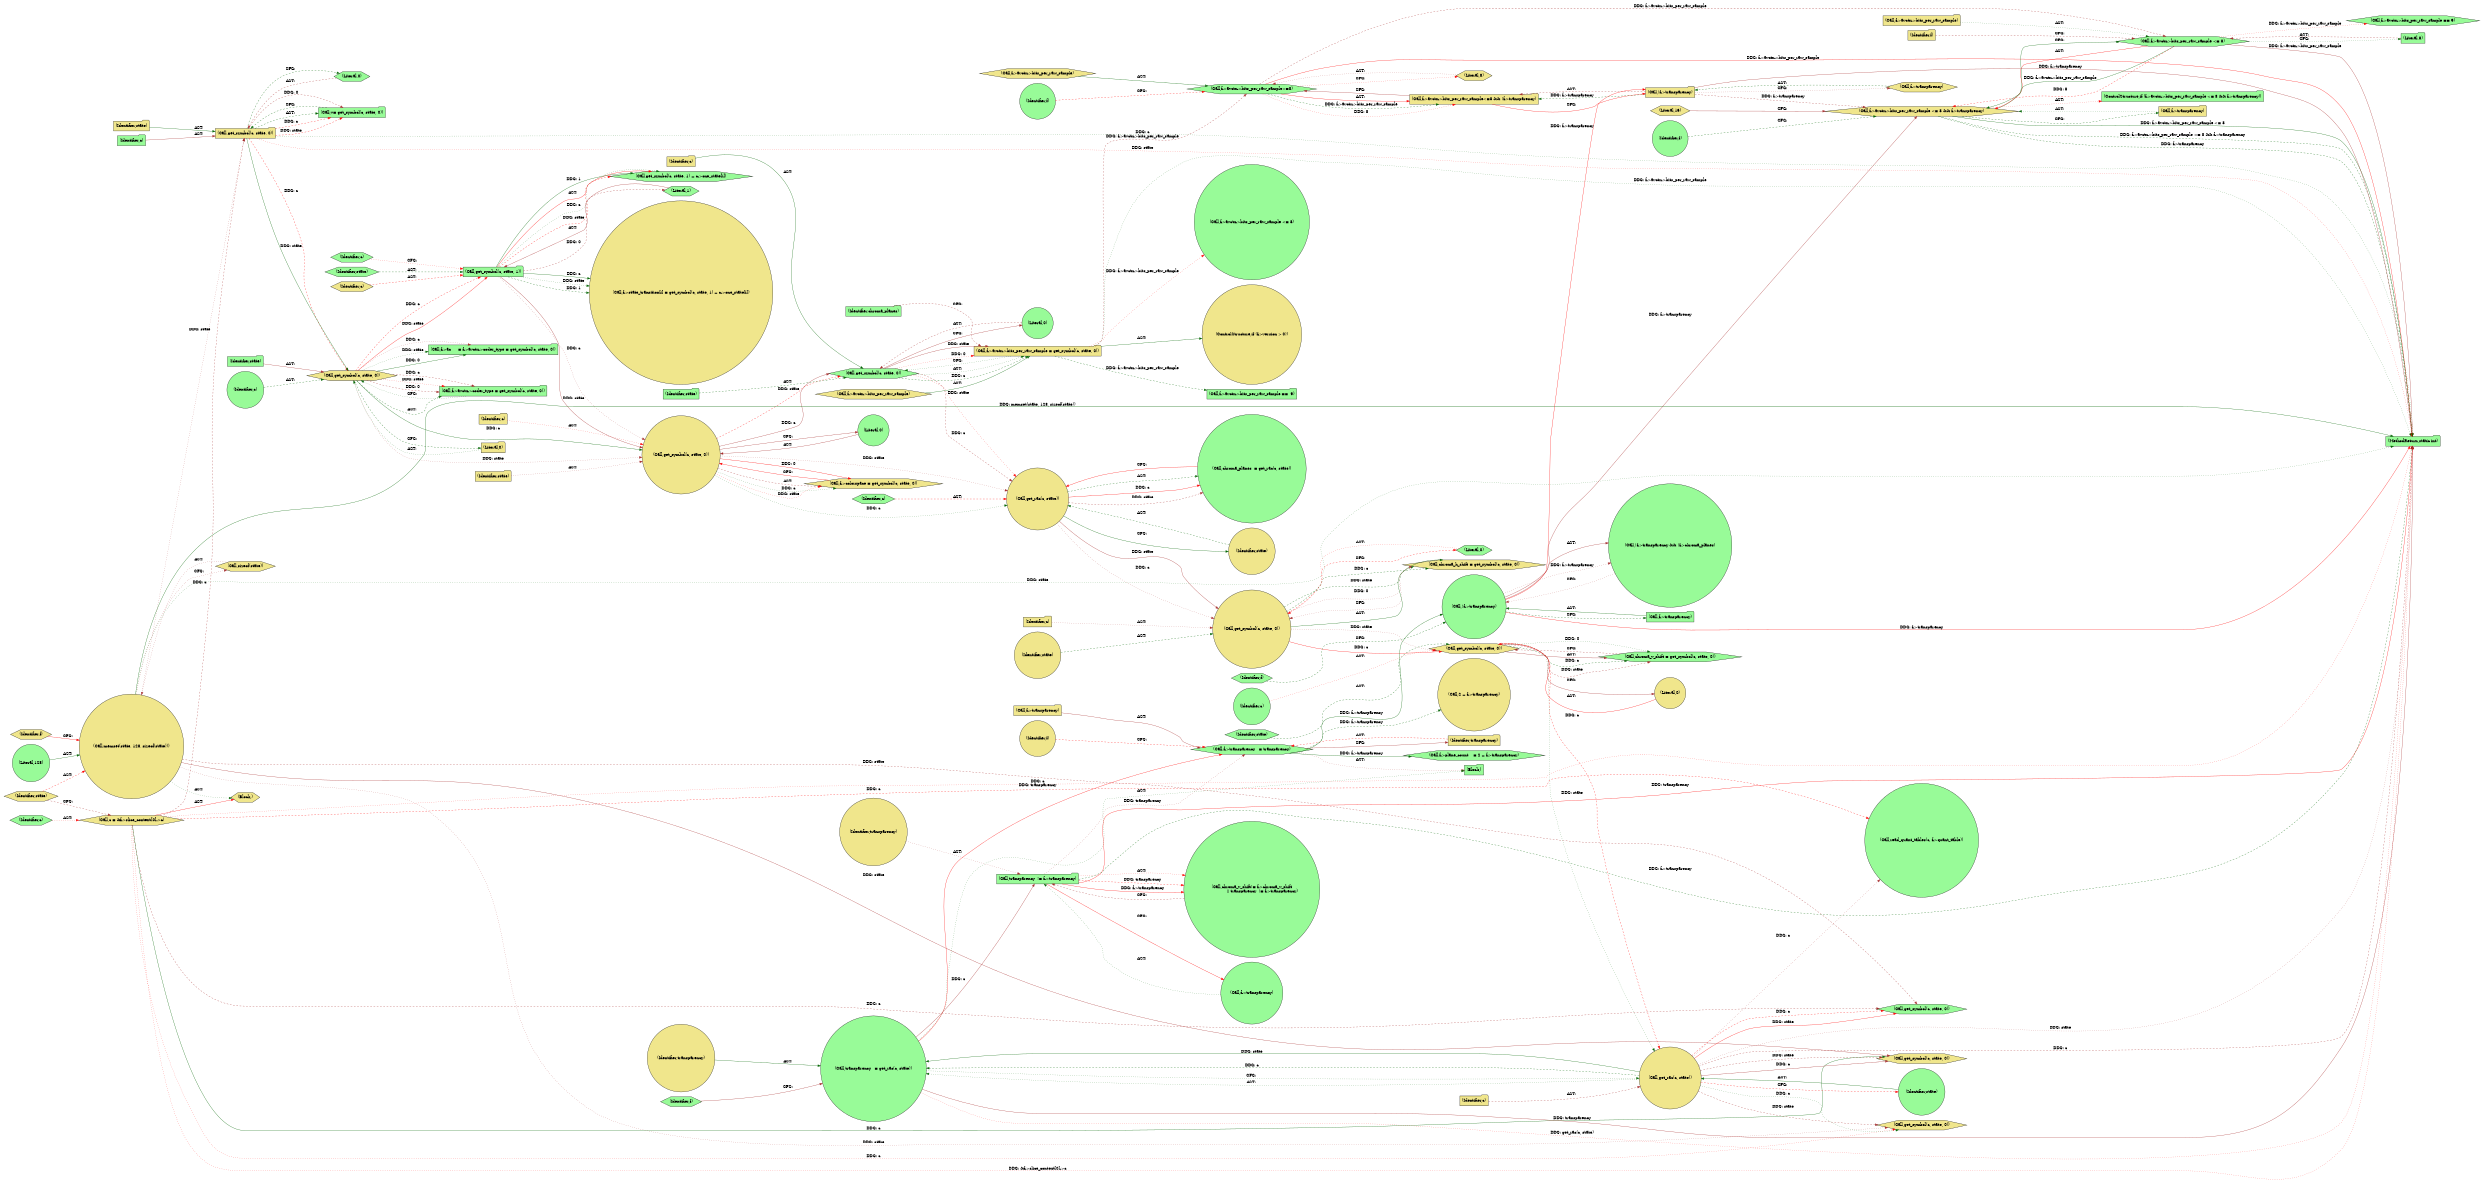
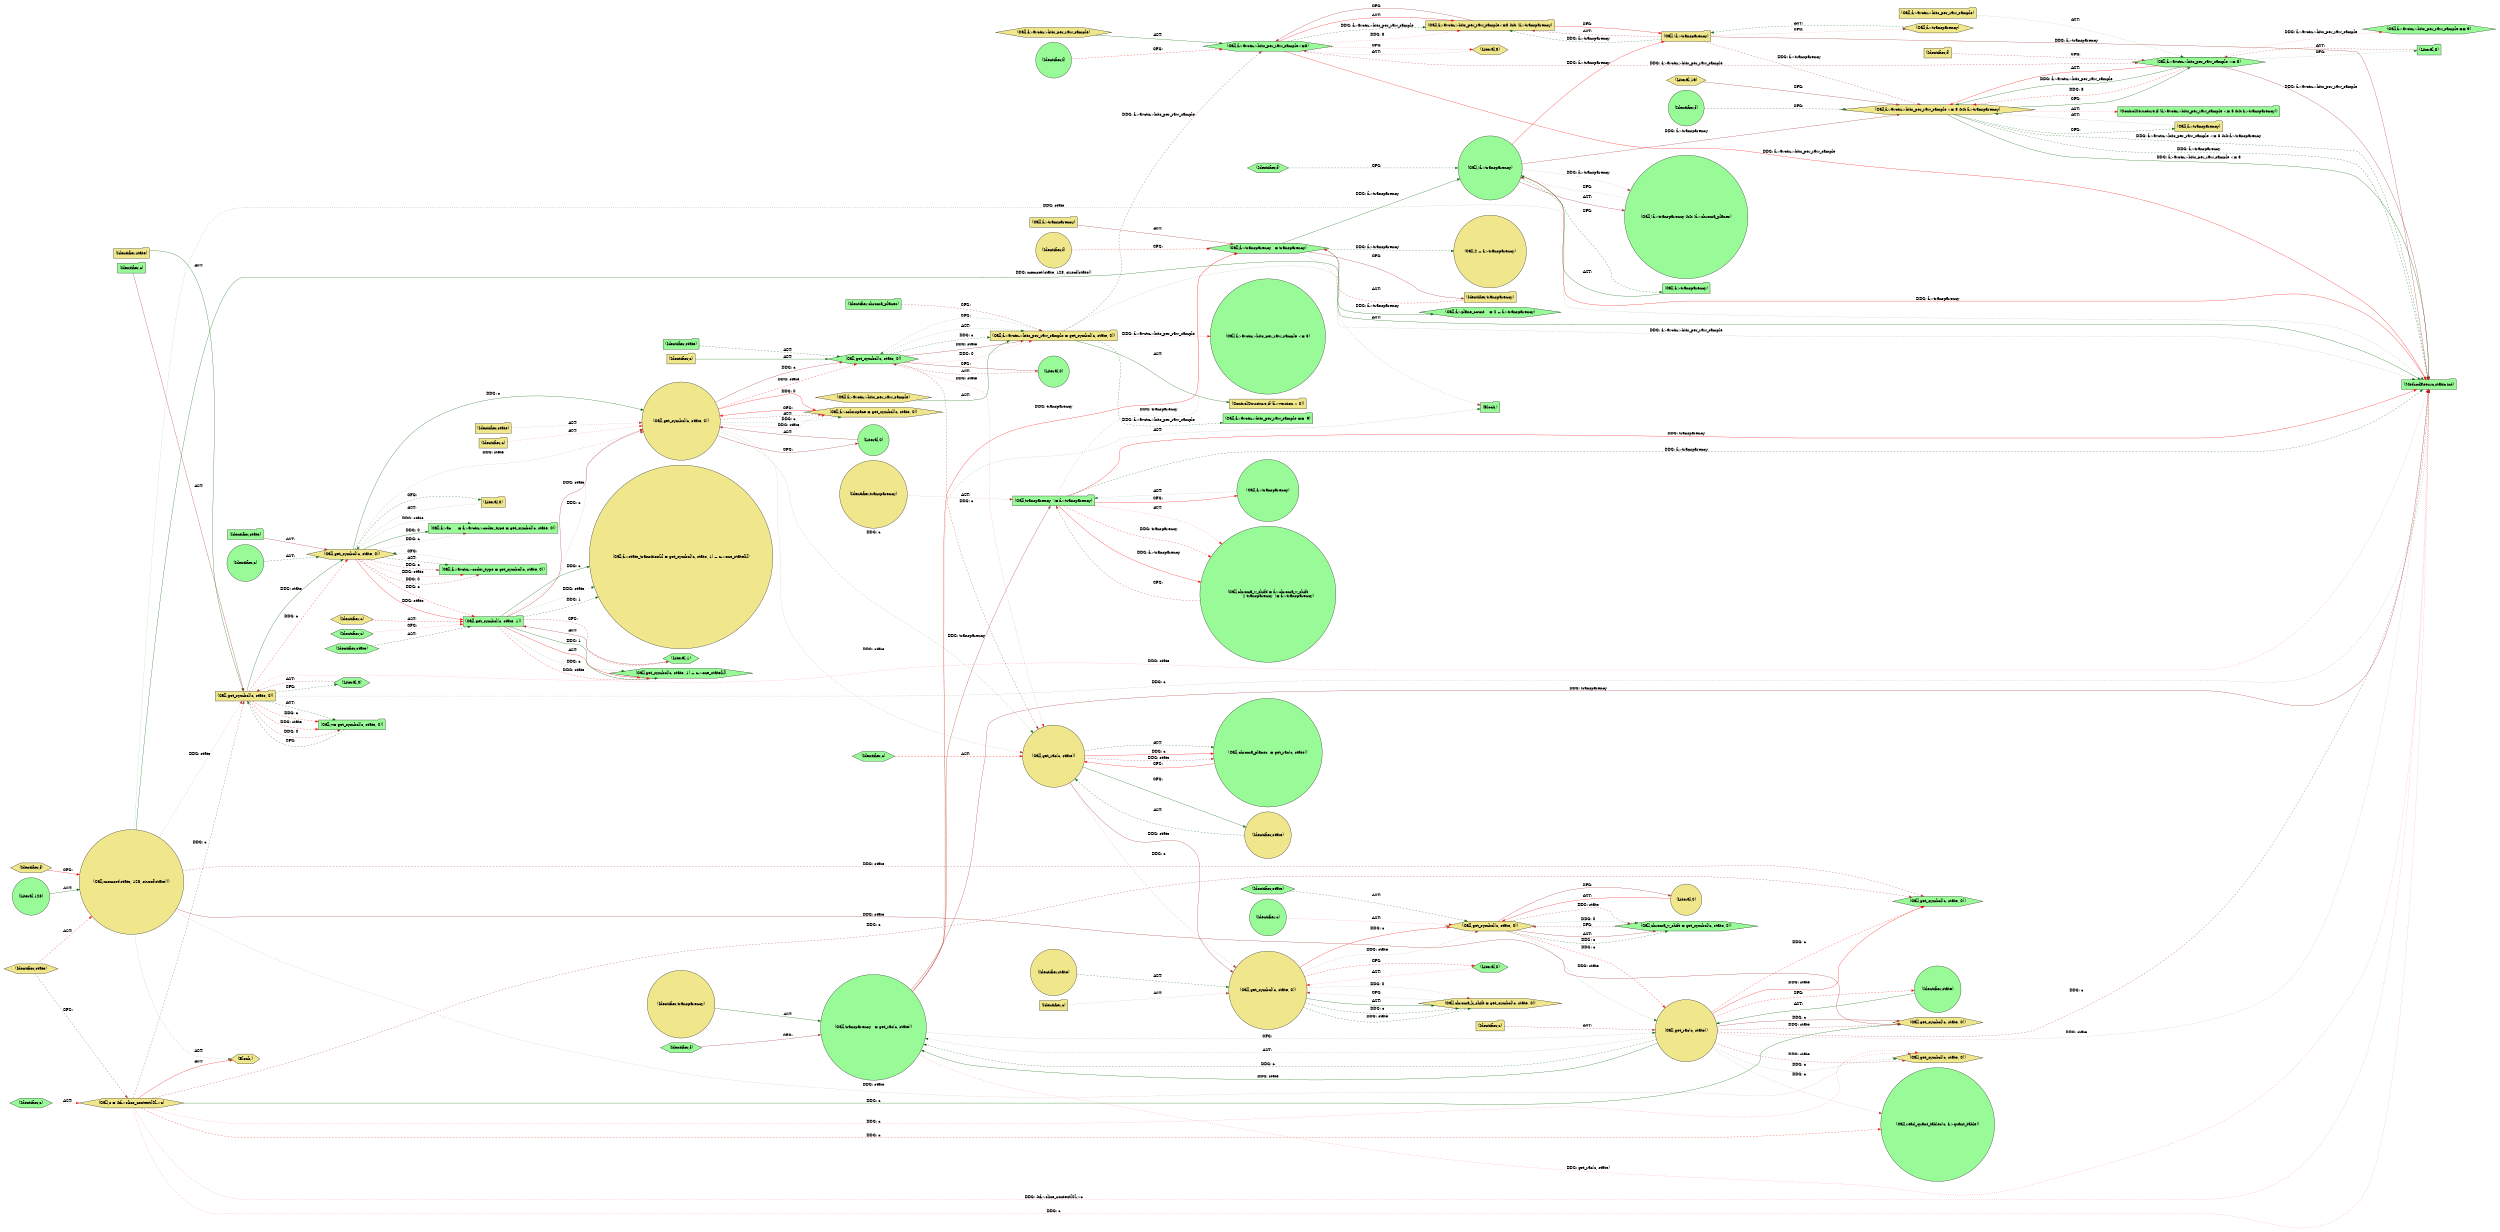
edge "(Call,get_symbol(c, state, 1))" -> "(Literal,1)": label "DDG: 0" -> "CFG: "
node "(ControlStructure,if (f->version > 0))": shape circle -> folder
node "(Call,sizeof(state))": removed
edge "(Call,transparency   = get_rac(c, state))" -> "(Call,transparency  != f->transparency)": label "DDG: c" -> "DDG: transparency"
